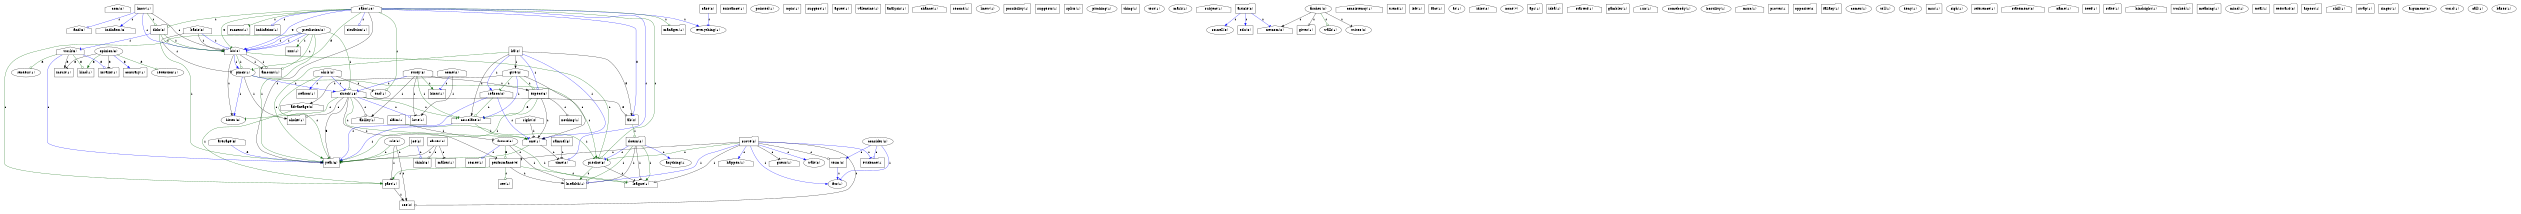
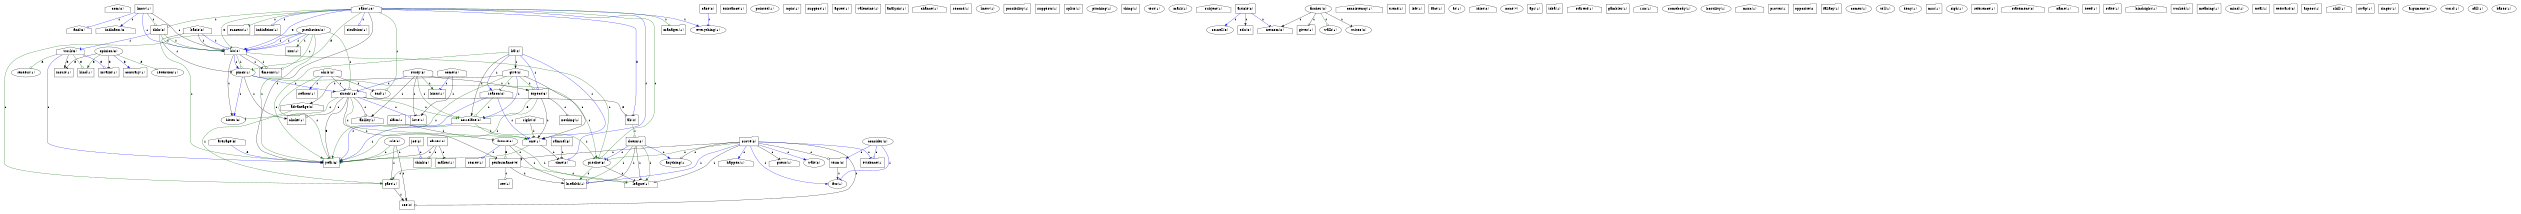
edge "ba(4)" -> "ab(4)": removed, label "2"
edge "give(2)" -> "year(6)": added, label "1"
edge "prove(2)" -> "anything(1)": added, label "1"
